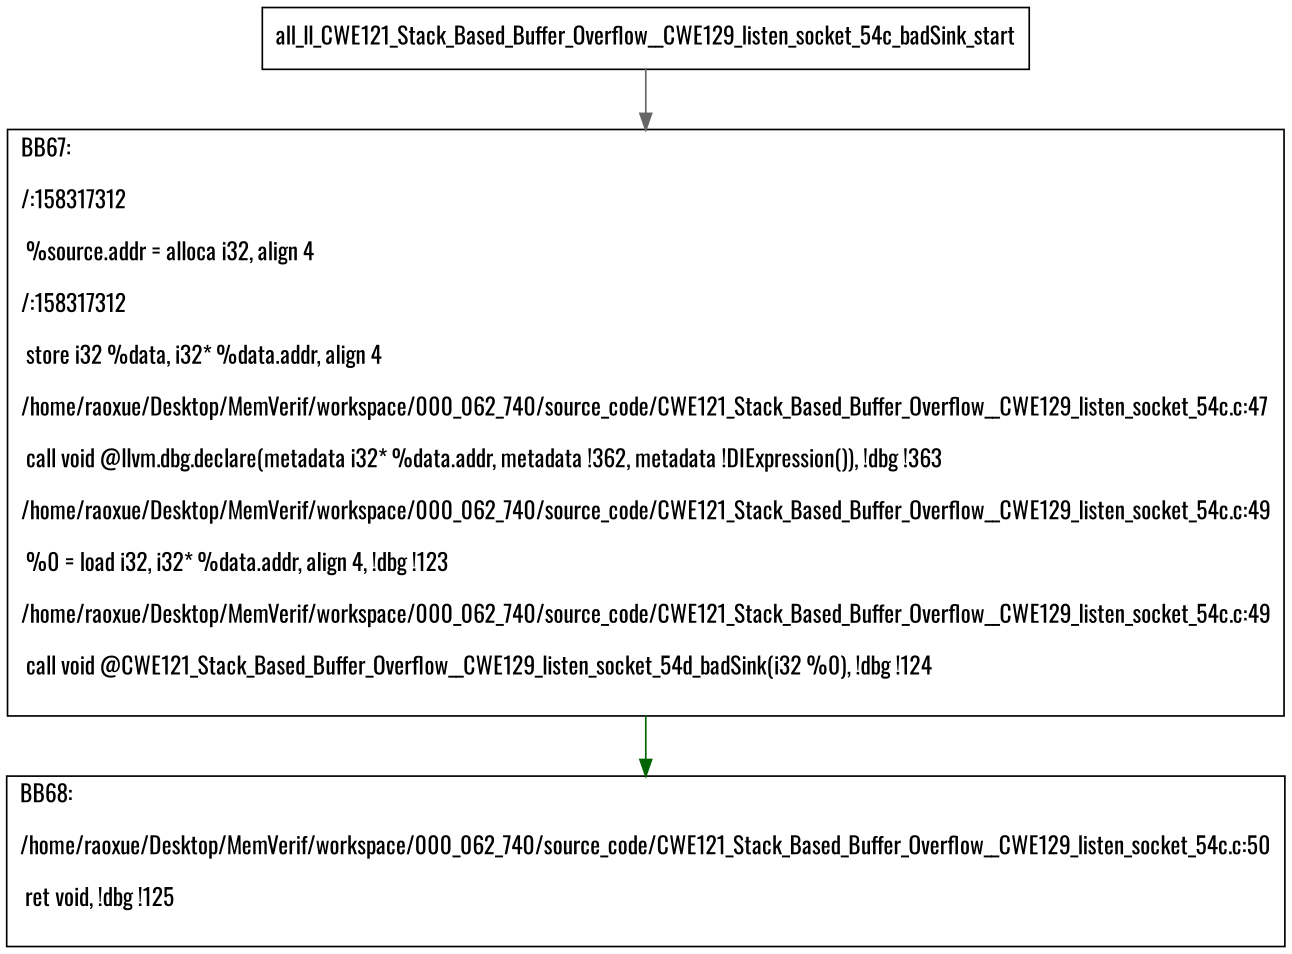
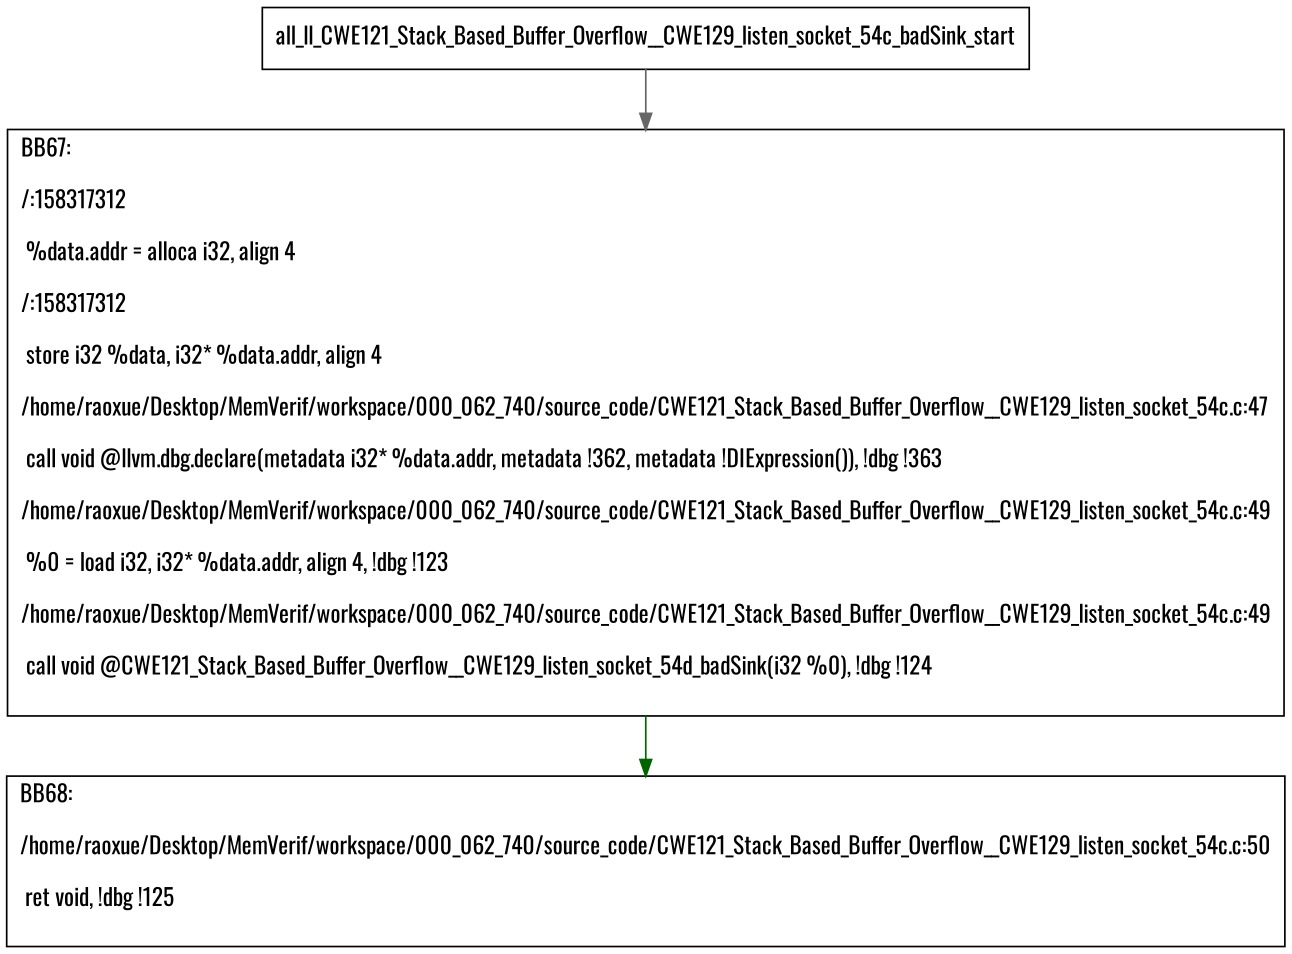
node "BB67:": text "%source.addr = alloca i32, align 4" -> "%data.addr = alloca i32, align 4"
